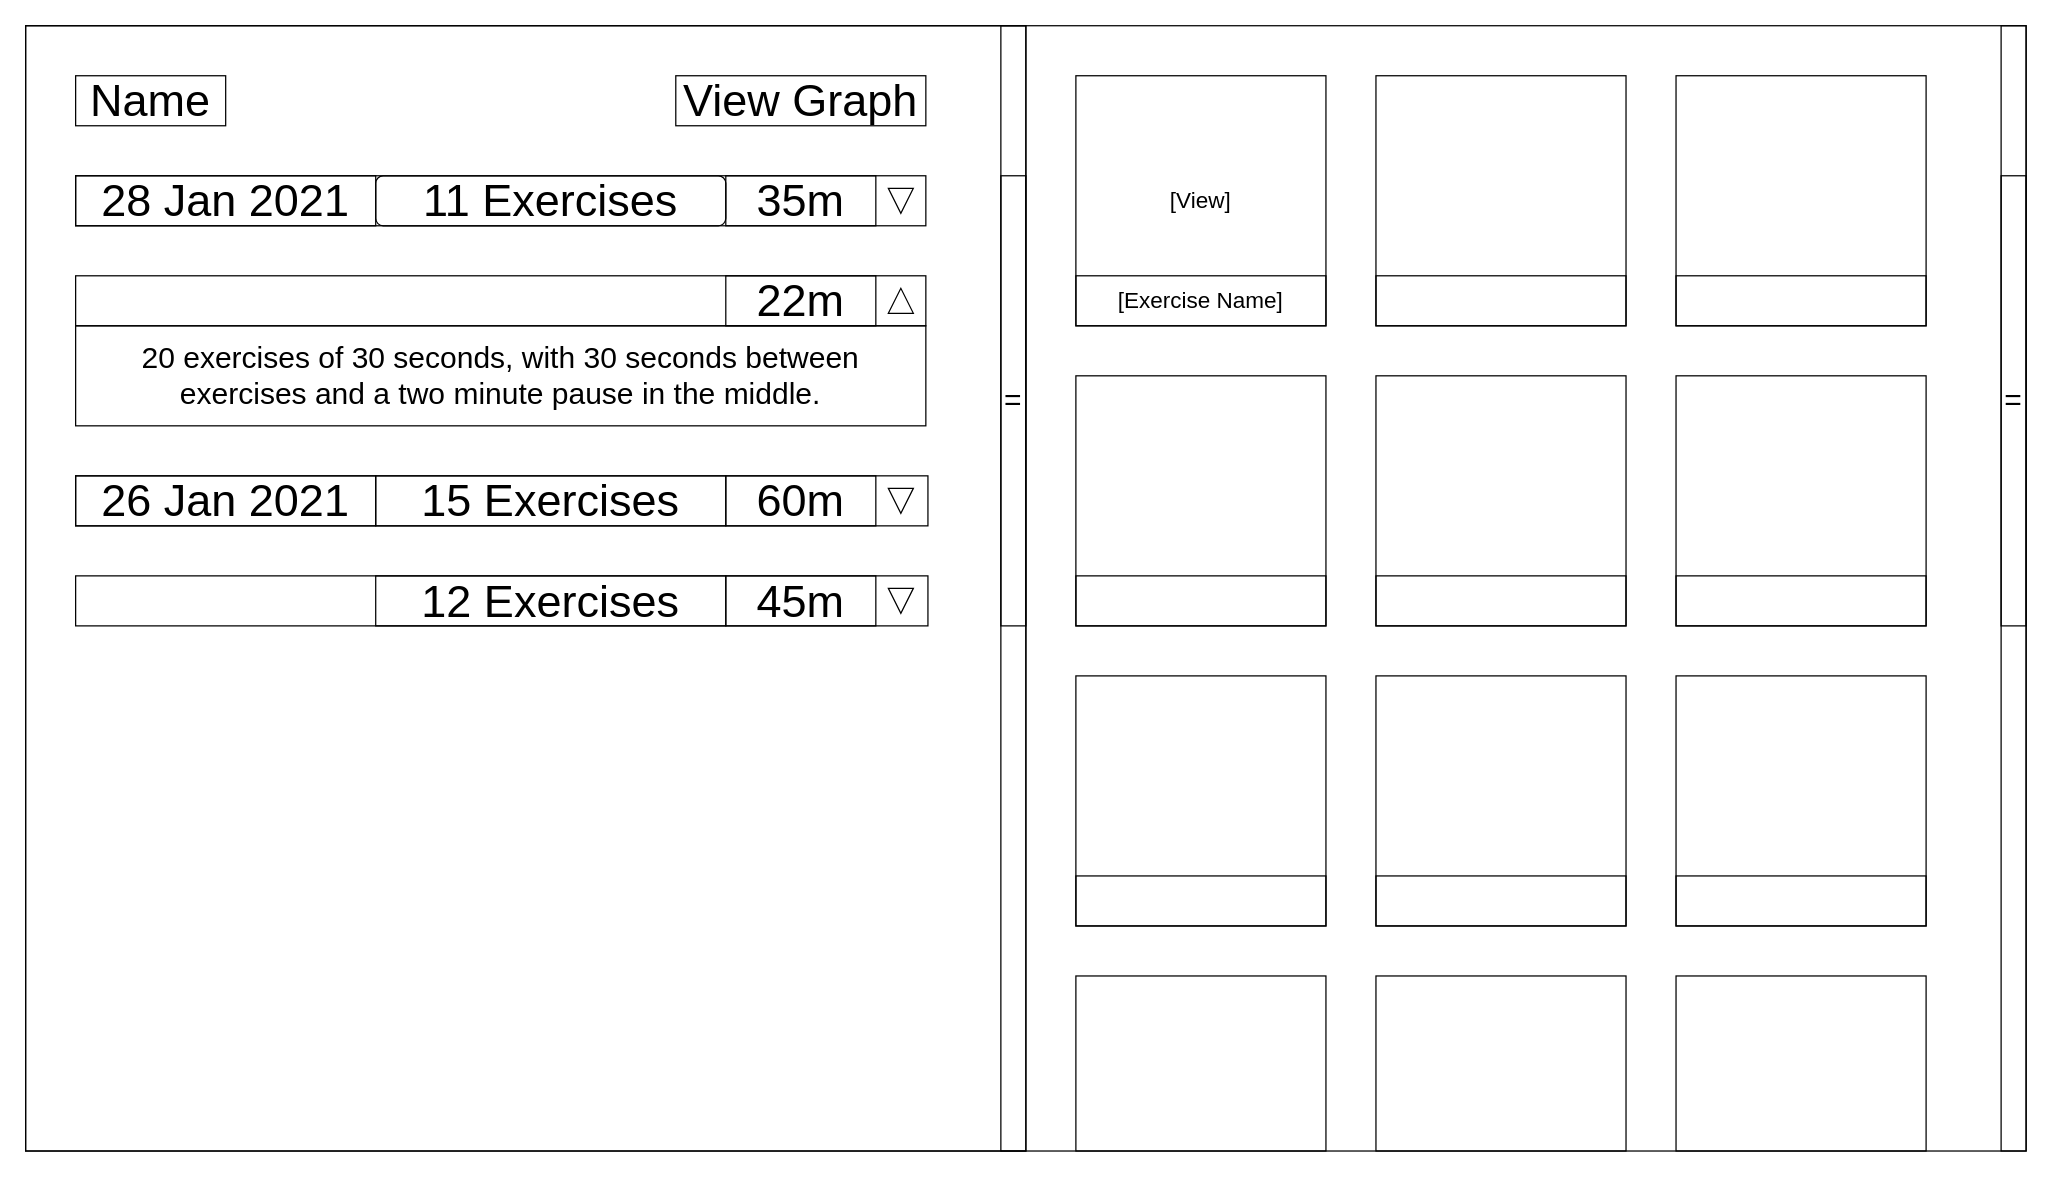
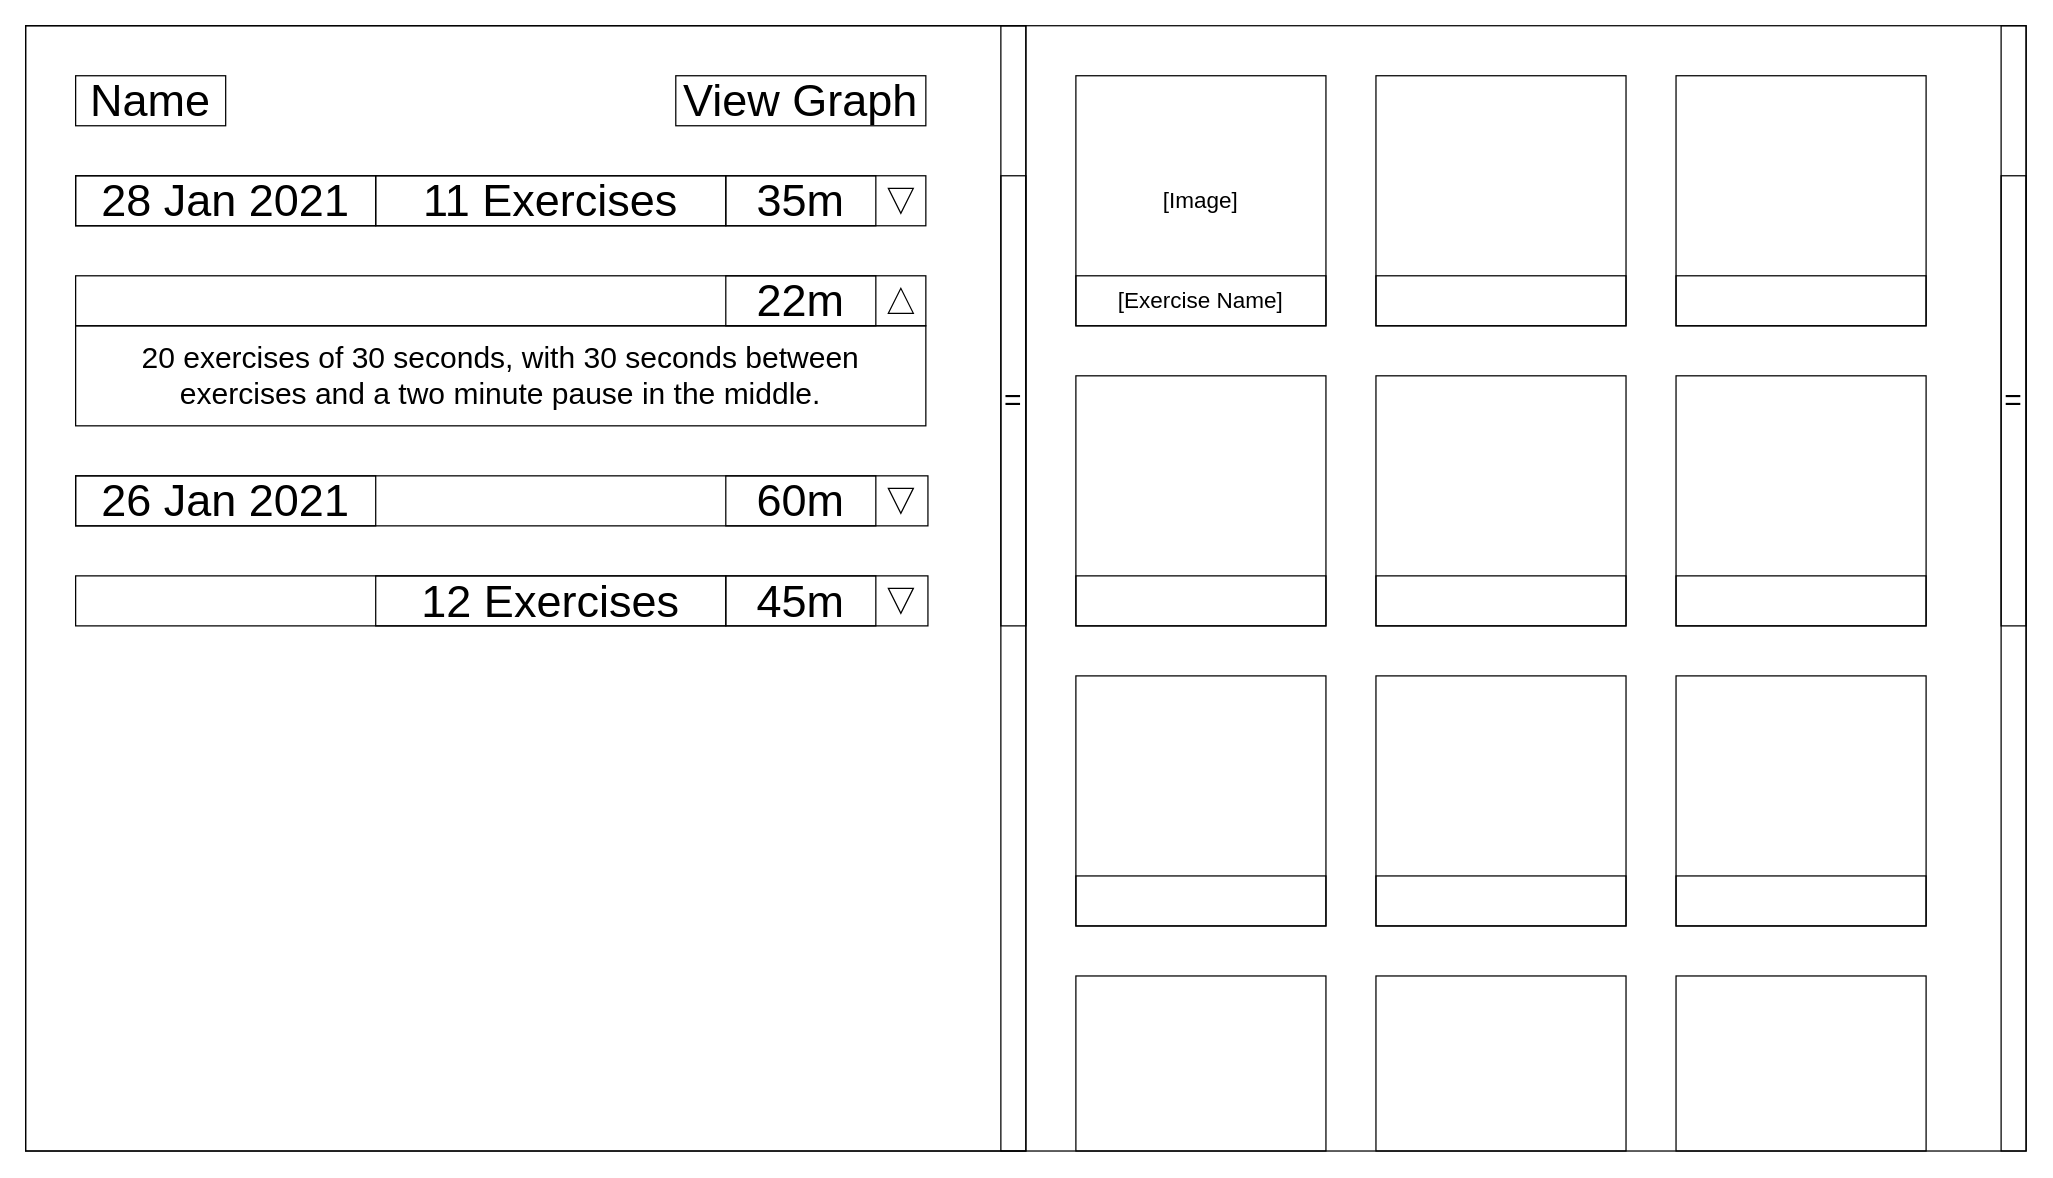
node "11 Exercises": shape rounded rectangle -> rectangle
node "[View]": label "[View]" -> "[Image]"
node "15 Exercises": removed
